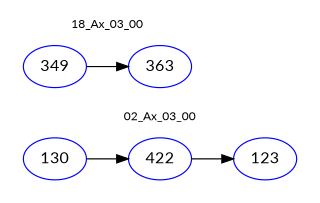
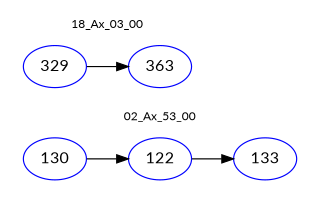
node "349": label "349" -> "329"
cluster "02_Ax_03_00": label "02_Ax_03_00" -> "02_Ax_53_00"
node "422": label "422" -> "122"
node "123": label "123" -> "133"
